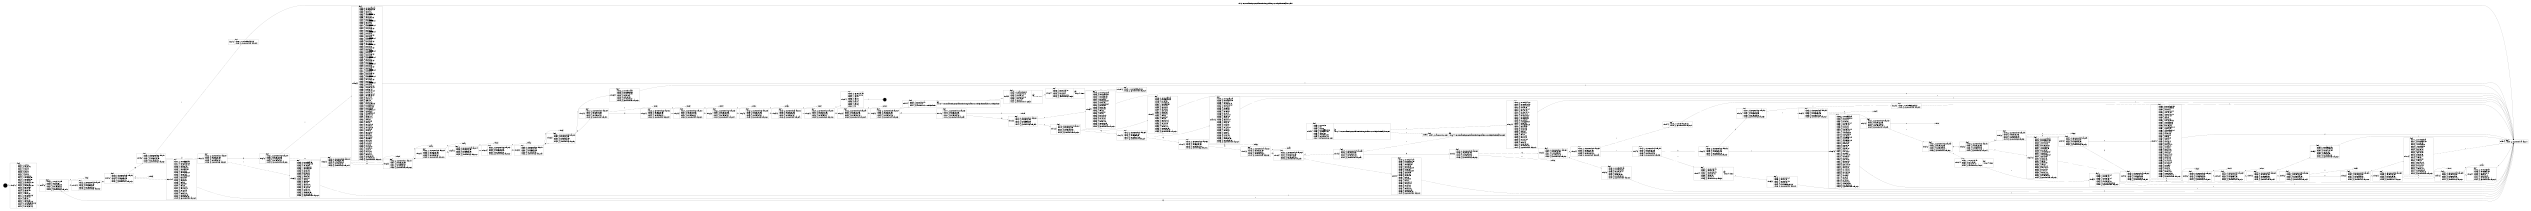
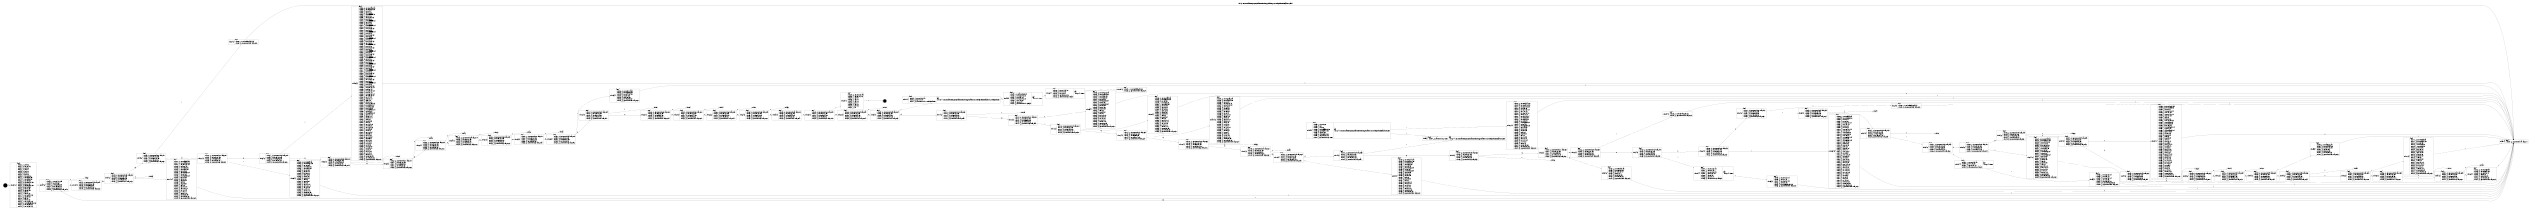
node "0x4022d4": removed
